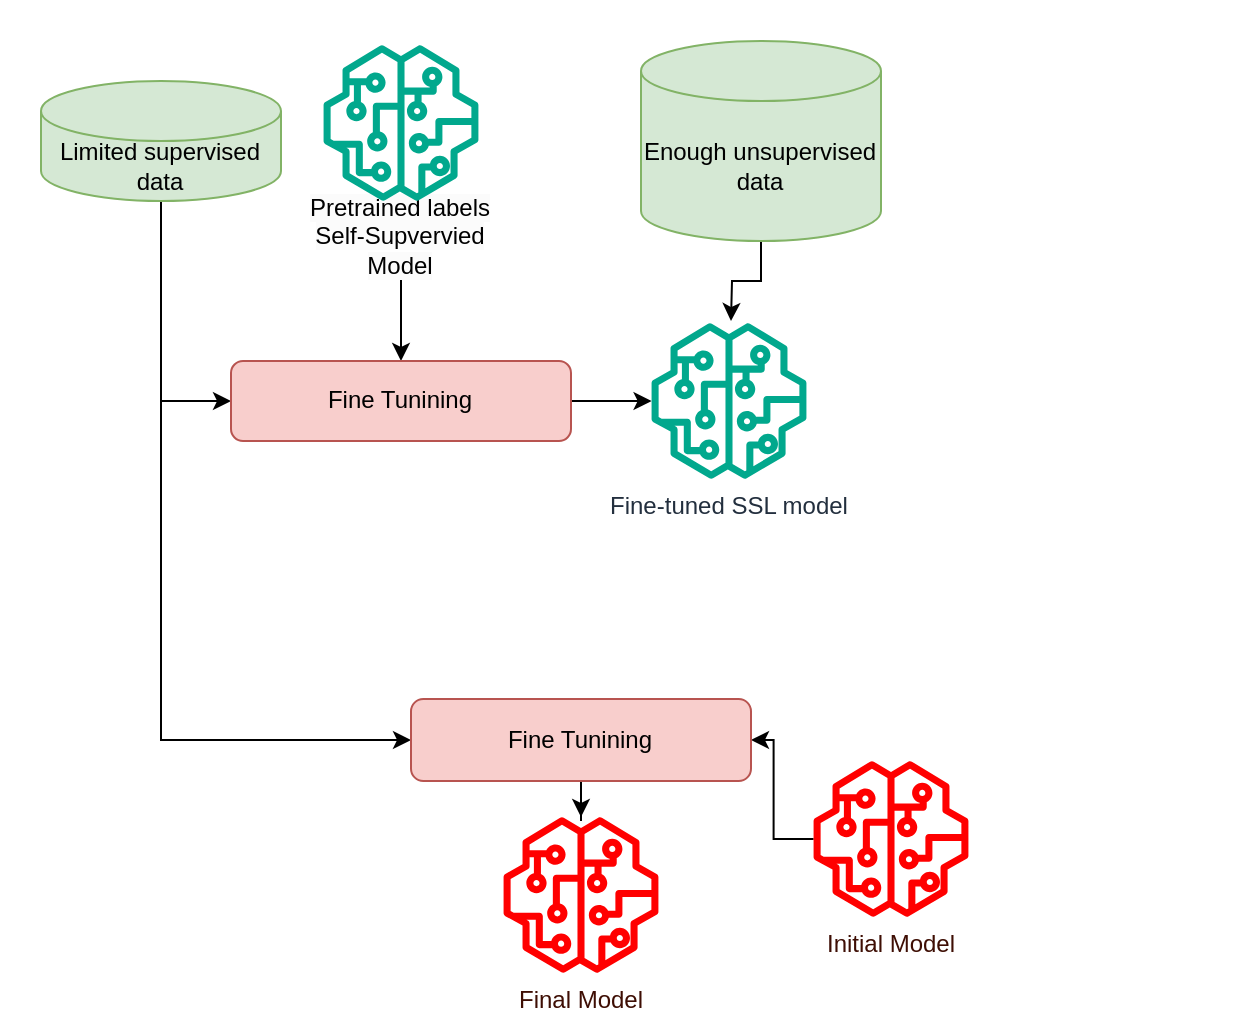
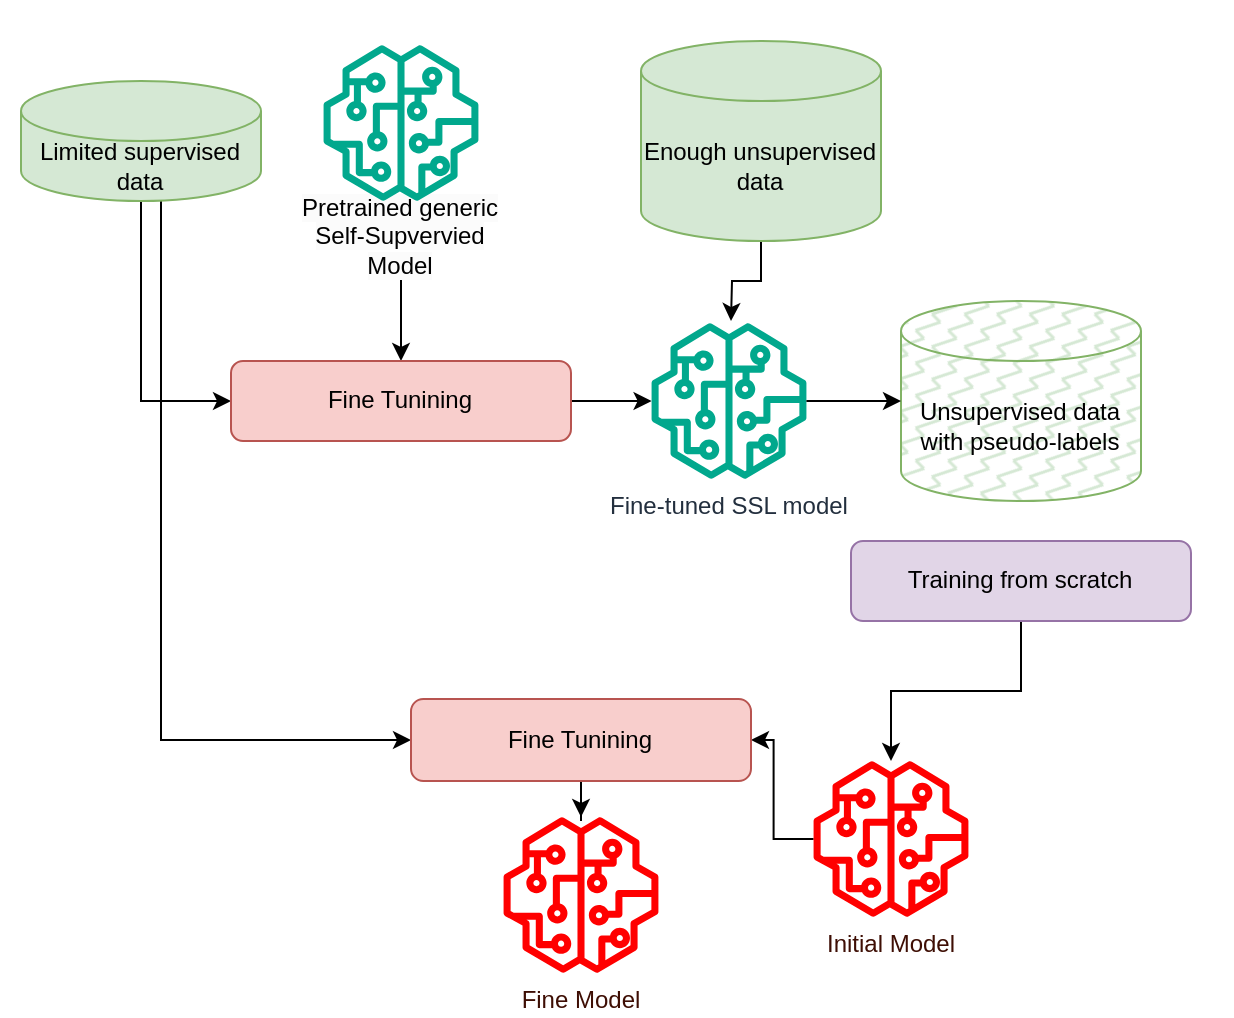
node "Limited supervised data": moved (161, 141) -> (141, 141)
node "Pretrained labels Self-Supvervied Model": label "Pretrained labels Self-Supvervied Model" -> "Pretrained generic Self-Supvervied Model"
edge "Fine-tuned SSL model" -> "Unsupervised data with pseudo-labels": added
node "Unsupervised data with pseudo-labels": added
node "Training from scratch": added
edge "Training from scratch" -> "Initial Model": added
node "Final Model": label "Final Model" -> "Fine Model"
